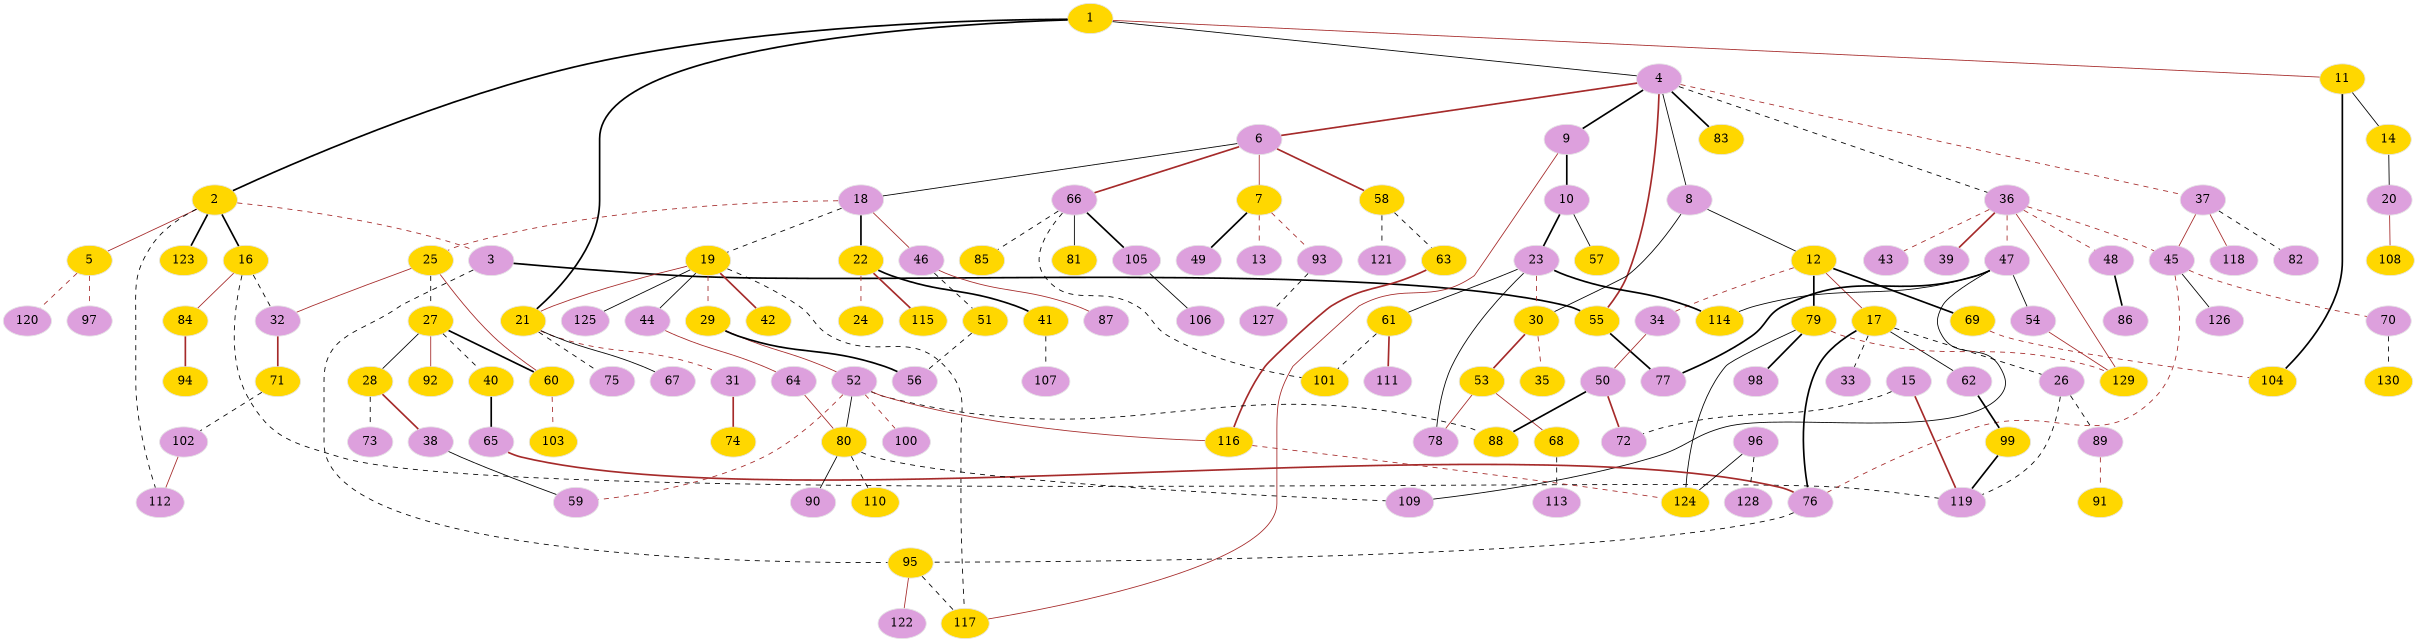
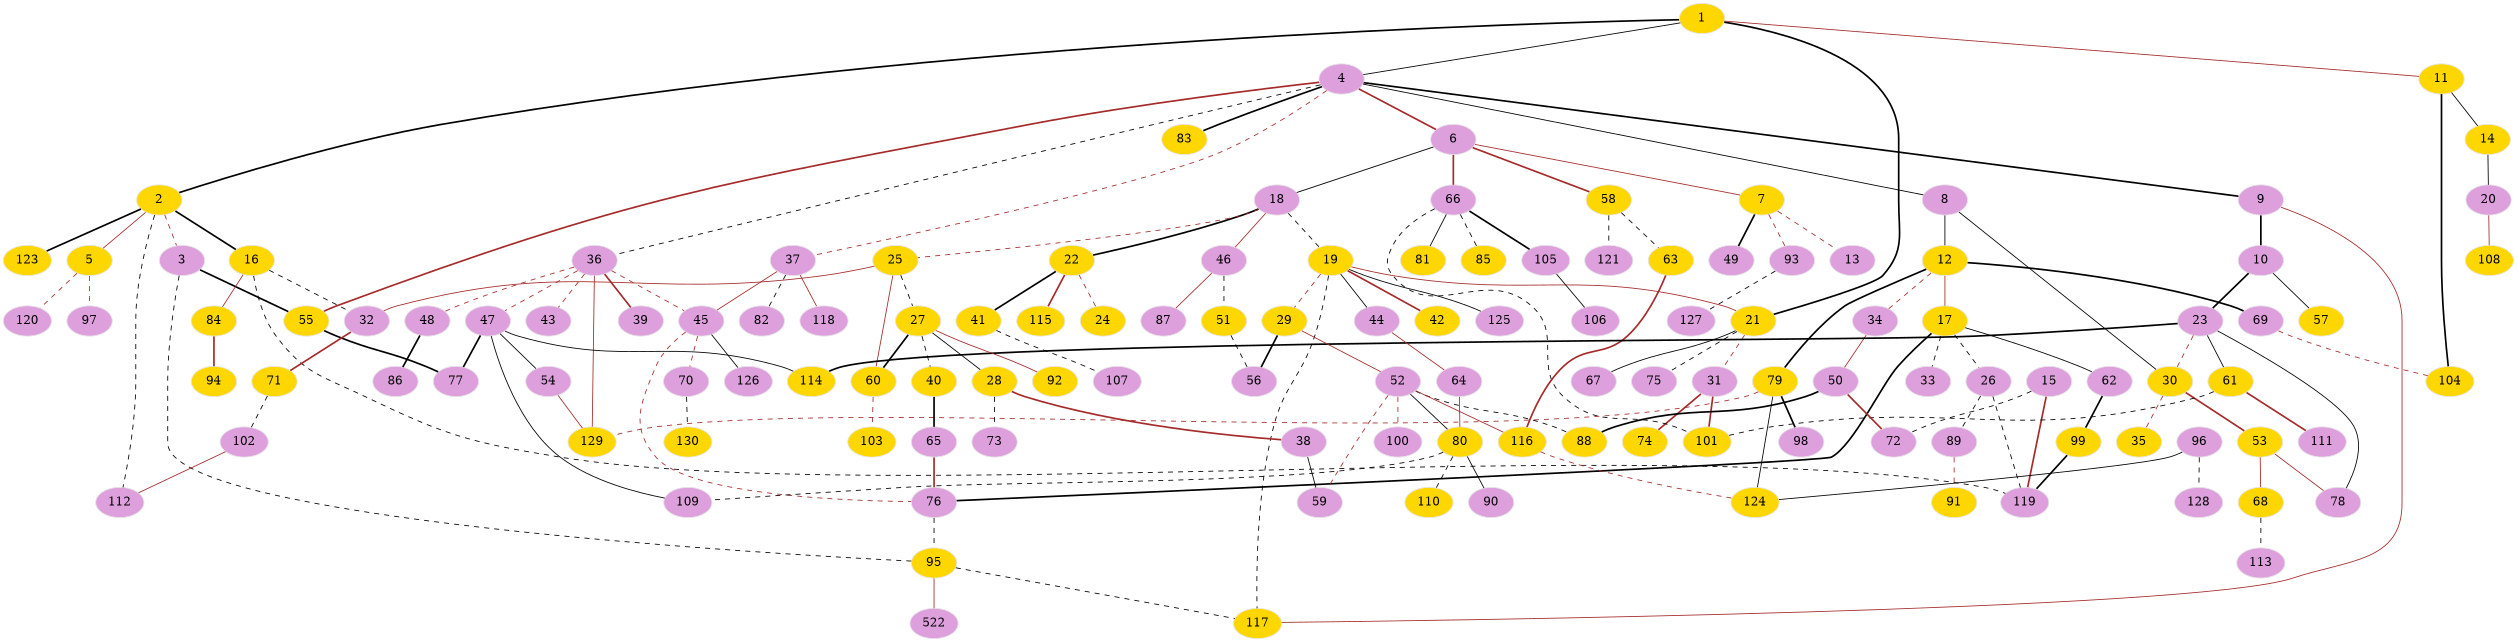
node "69": fillcolor gold -> plum
edge "31" -- "101": added
node "122": label "122" -> "522"
